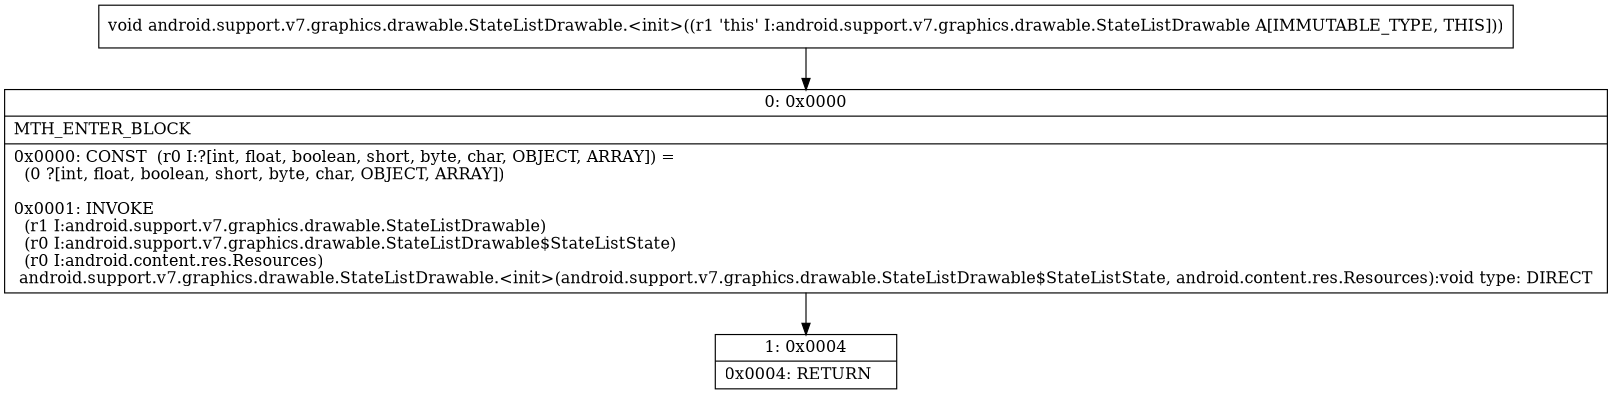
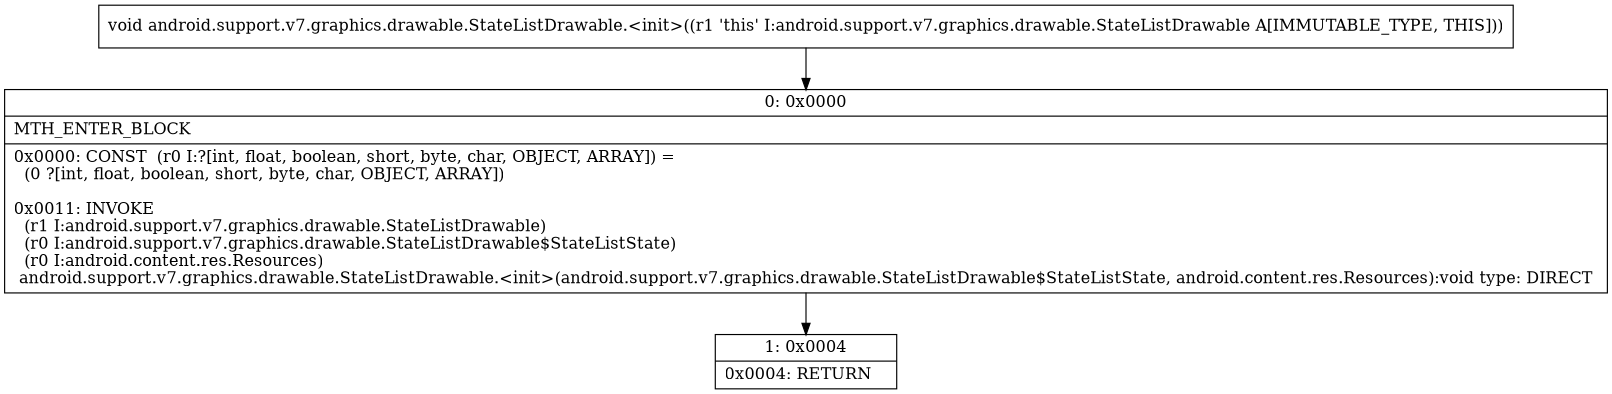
node "0: 0x0000": text "0x0001: INVOKE" -> "0x0011: INVOKE"
